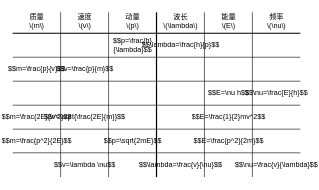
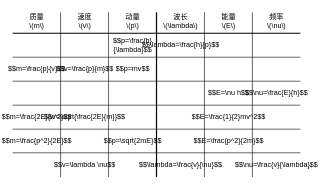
node "$$p=mv$$": added
